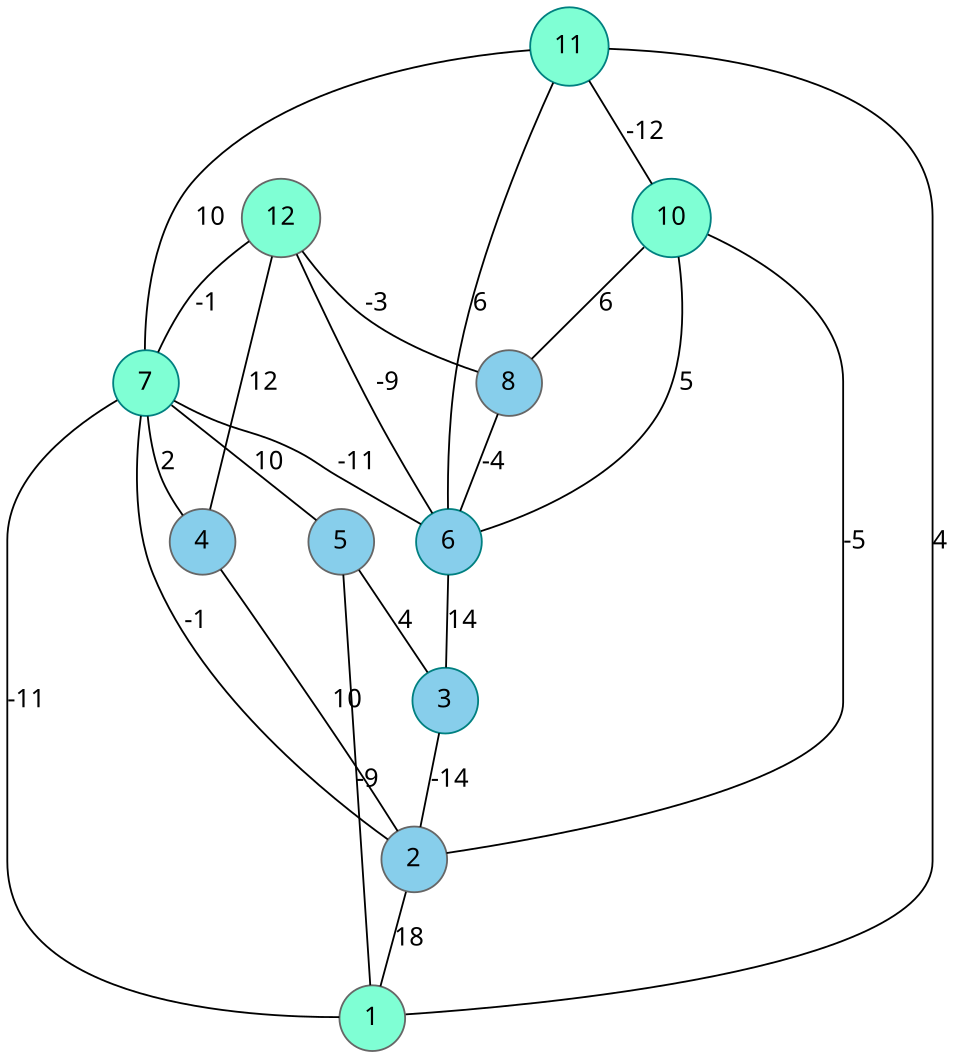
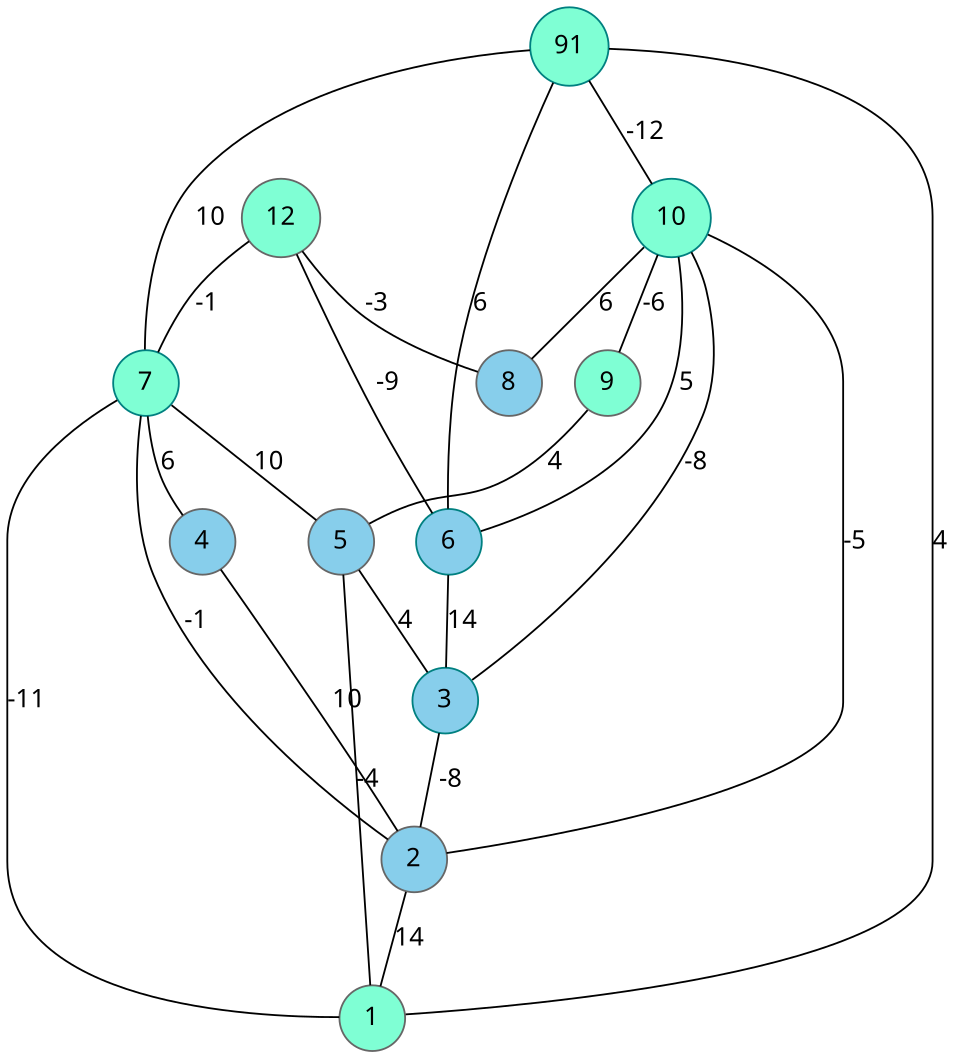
node "11": label "11" -> "91"
edge "12" -- "4": removed, label "12"
node "9": added
edge "7" -- "6": removed, label "-11"
edge "7" -- "4": label "2" -> "6"
edge "8" -- "6": removed, label "-4"
edge "10" -- "3": added, label "-8"
edge "5" -- "1": label "-9" -> "-4"
edge "3" -- "2": label "-14" -> "-8"
edge "2" -- "1": label "18" -> "14"
